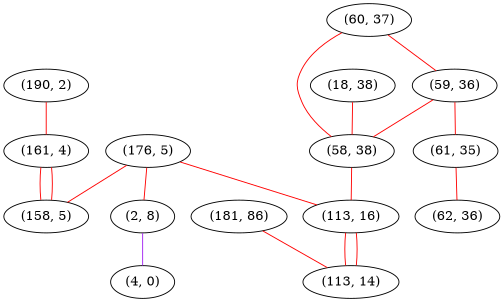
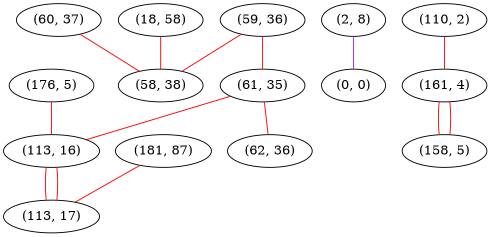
edge "(60, 37)" -- "(59, 36)": removed
node "(190, 2)": label "(190, 2)" -> "(110, 2)"
node "(18, 38)": label "(18, 38)" -> "(18, 58)"
edge "(176, 5)" -- "(158, 5)": removed
edge "(176, 5)" -- "(2, 8)": removed
edge "(58, 38)" -- "(113, 16)": now "(61, 35)" -- "(113, 16)"
node "(181, 86)": label "(181, 86)" -> "(181, 87)"
node "(4, 0)": label "(4, 0)" -> "(0, 0)"
node "(113, 14)": label "(113, 14)" -> "(113, 17)"
